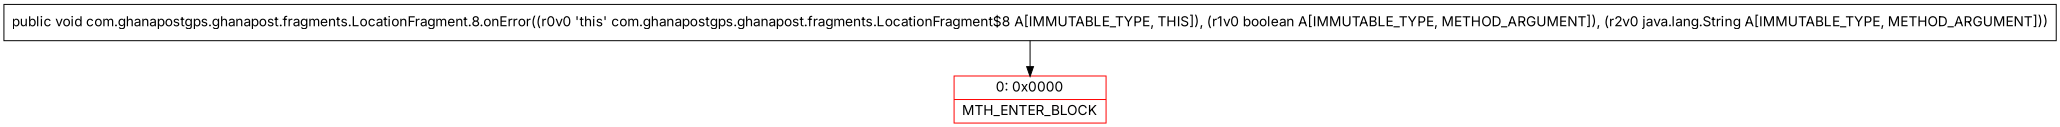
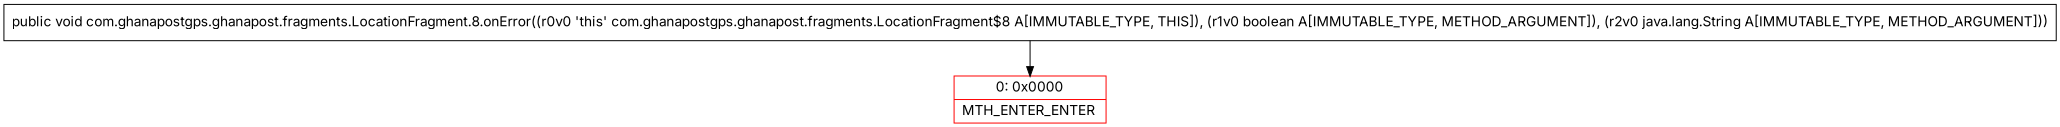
node "0: 0x0000": text "MTH_ENTER_BLOCK" -> "MTH_ENTER_ENTER"
